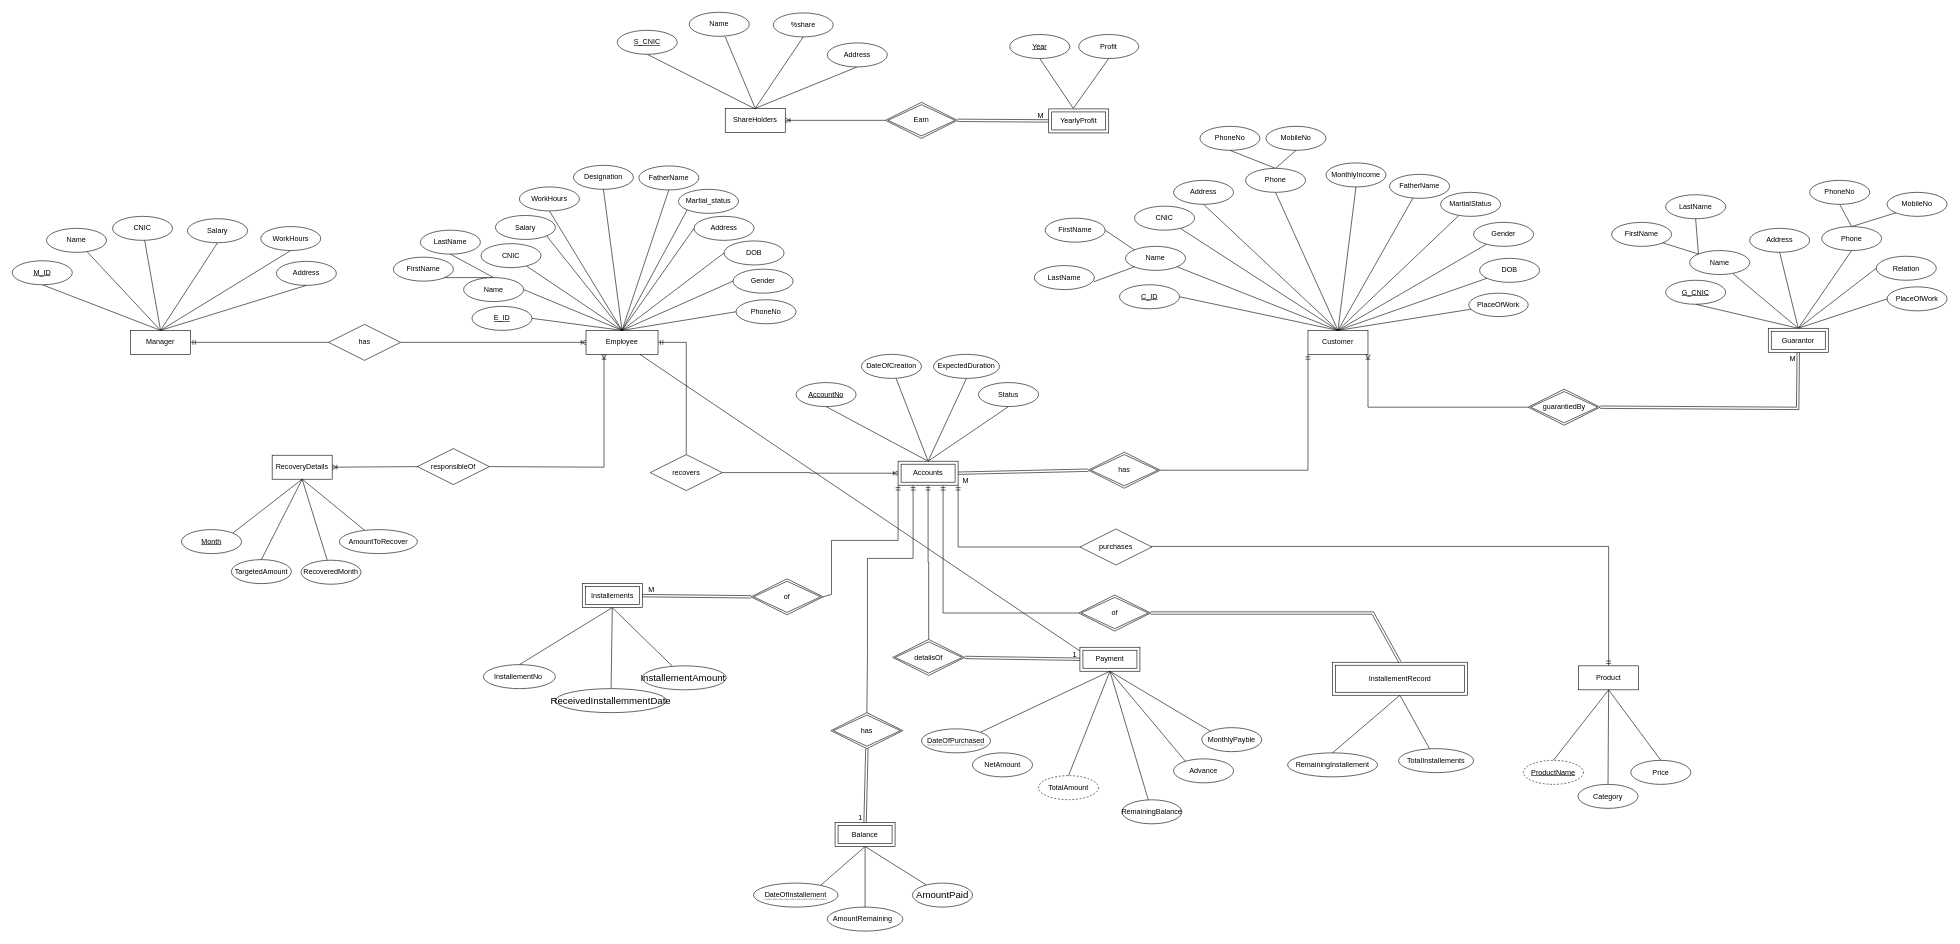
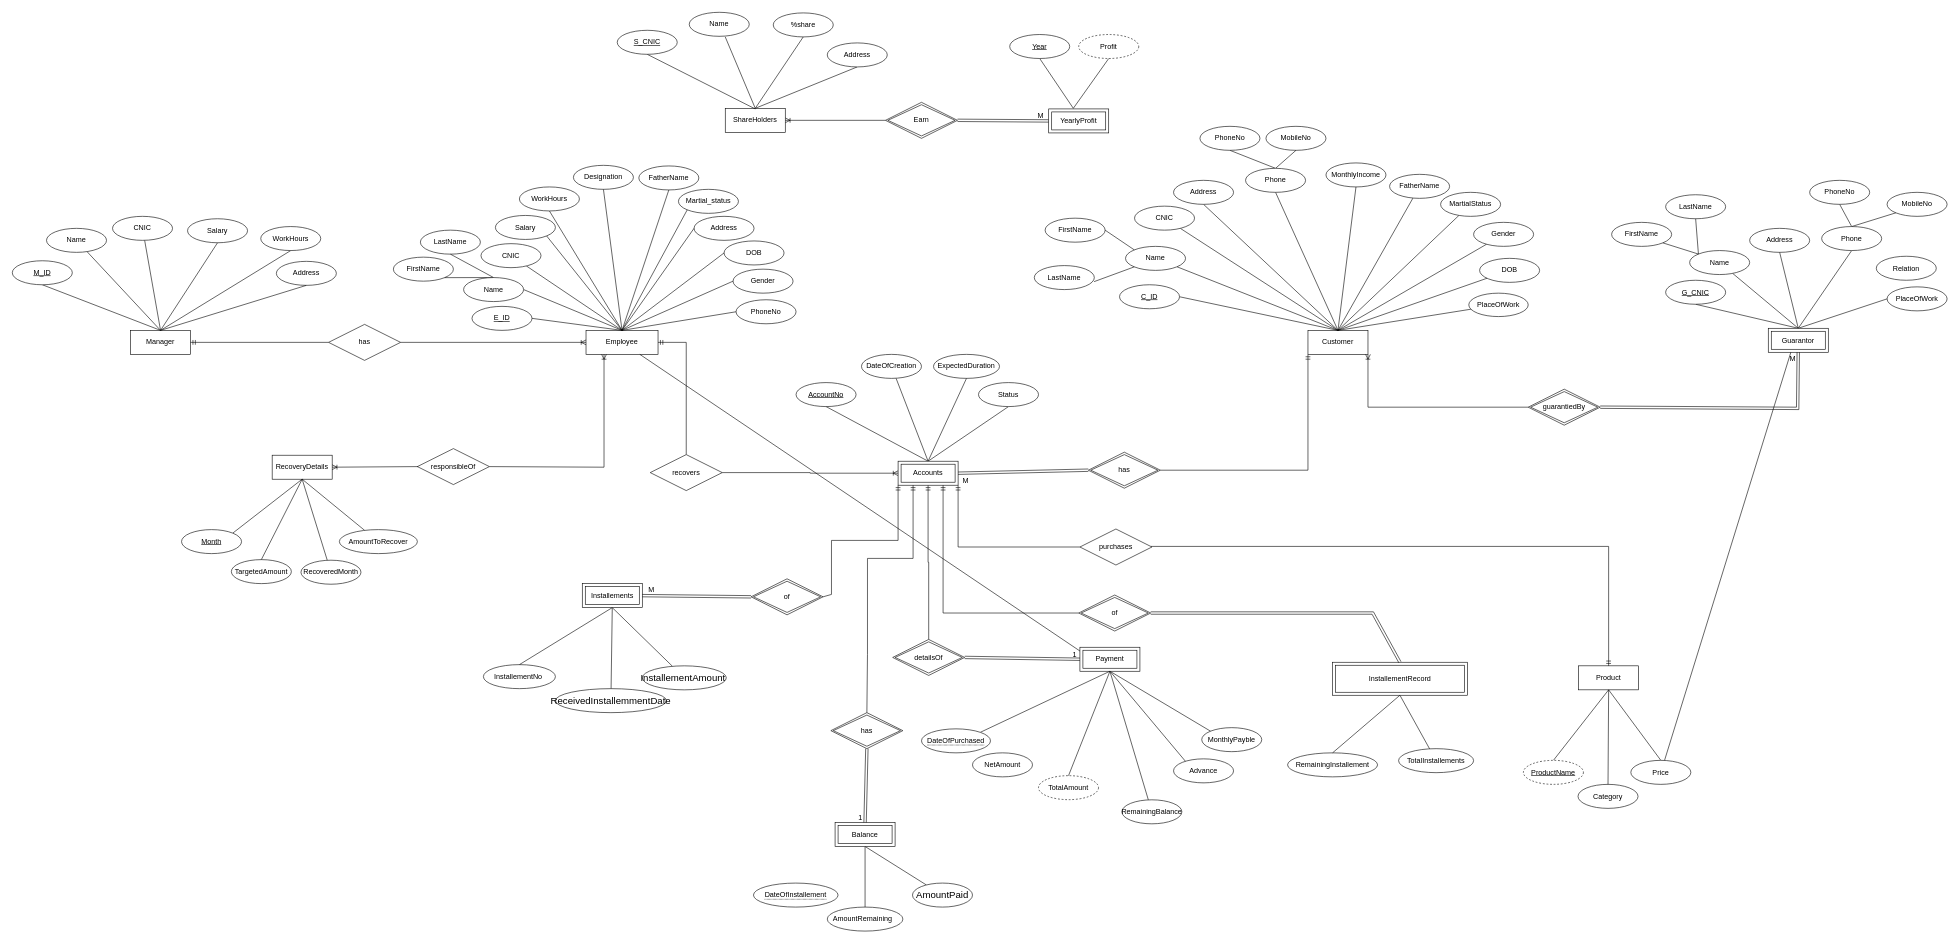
node "Profit": style solid -> dashed
edge "Relation" -- "Guarantor": now "Price" -- "Guarantor"
edge "Balance" -- "DateOfInstallement": removed
